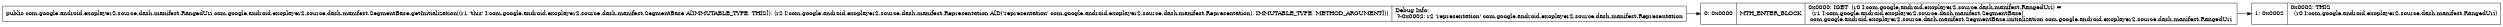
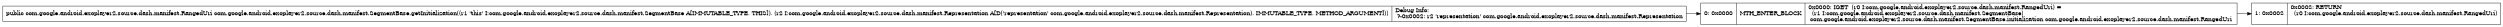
node "1: 0x0002": text "0x0002: THIS" -> "0x0002: RETURN"
